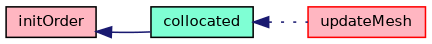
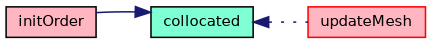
edge "collocated" -> "initOrder": reversed
